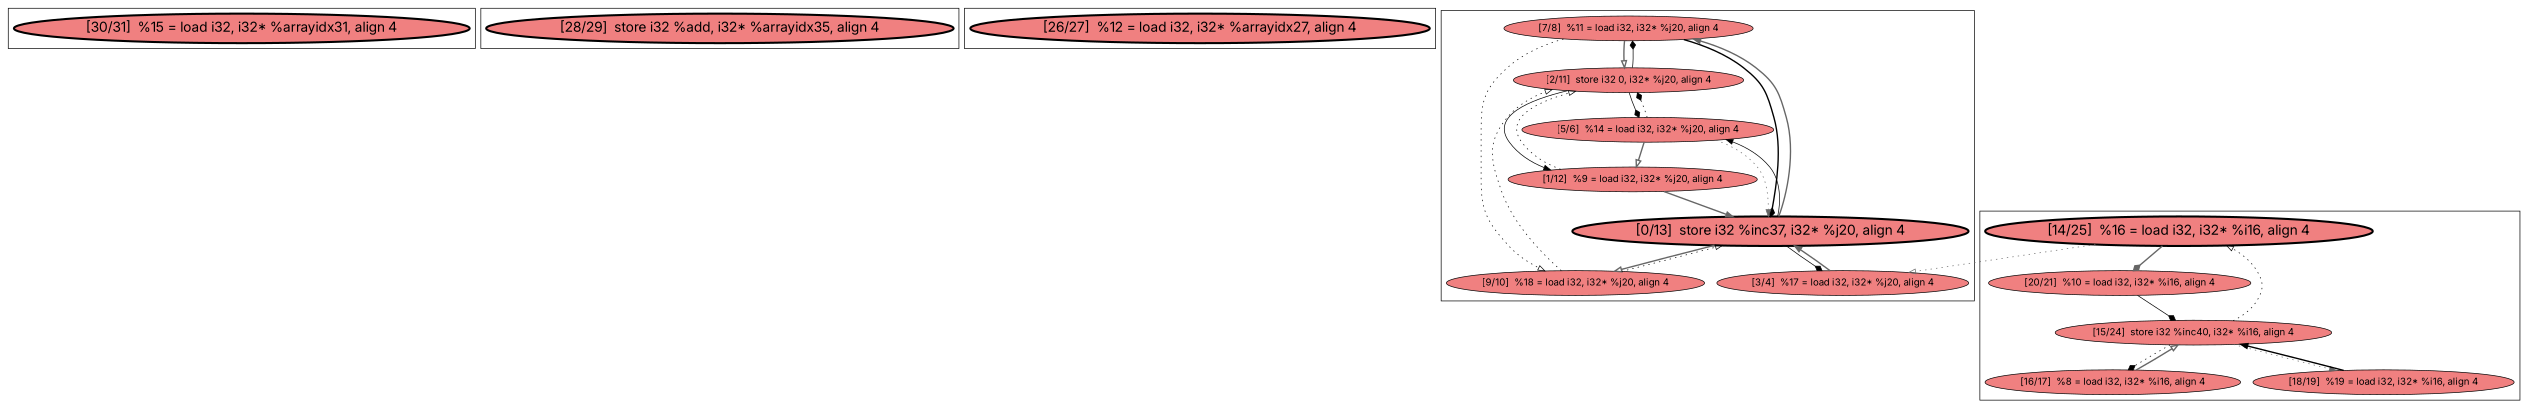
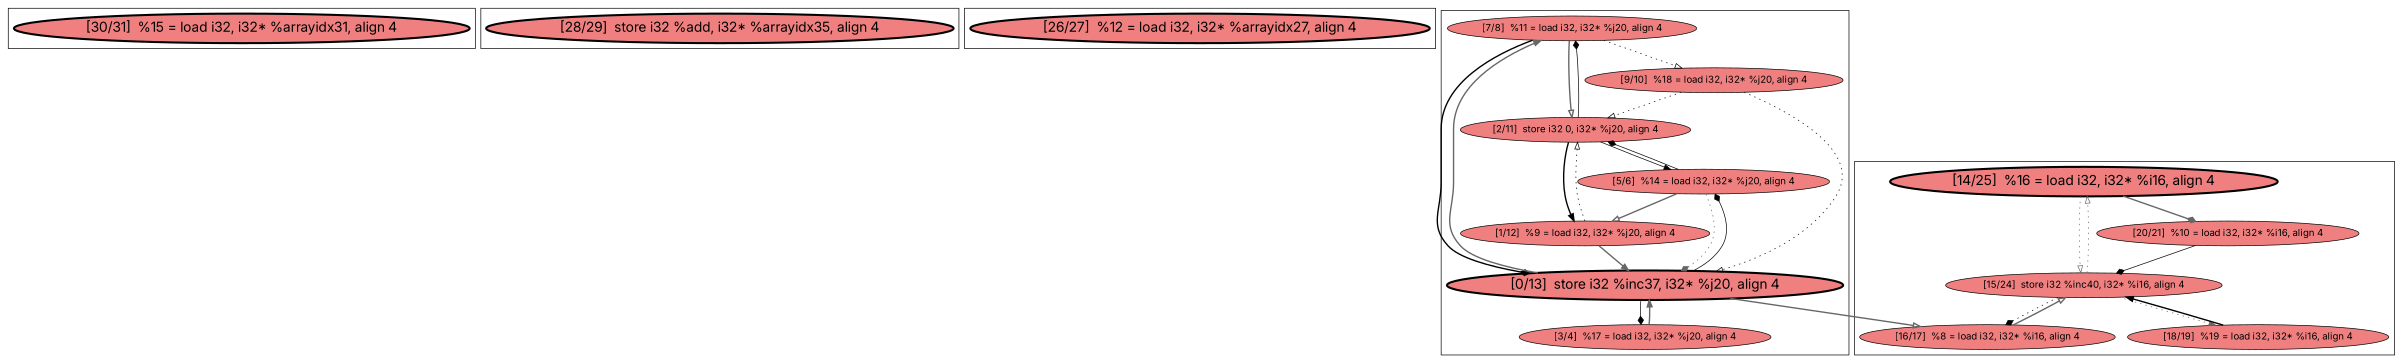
edge "[2/11]  store i32 0, i32* %j20, align 4" -> "[5/6]  %14 = load i32, i32* %j20, align 4": arrowhead diamond -> normal
edge "[5/6]  %14 = load i32, i32* %j20, align 4" -> "[2/11]  store i32 0, i32* %j20, align 4": style dotted -> solid
edge "[2/11]  store i32 0, i32* %j20, align 4" -> "[1/12]  %9 = load i32, i32* %j20, align 4": style solid -> bold
edge "[5/6]  %14 = load i32, i32* %j20, align 4" -> "[0/13]  store i32 %inc37, i32* %j20, align 4": arrowhead normal -> diamond
edge "[0/13]  store i32 %inc37, i32* %j20, align 4" -> "[5/6]  %14 = load i32, i32* %j20, align 4": arrowhead normal -> diamond
edge "[0/13]  store i32 %inc37, i32* %j20, align 4" -> "[9/10]  %18 = load i32, i32* %j20, align 4": now "[0/13]  store i32 %inc37, i32* %j20, align 4" -> "[16/17]  %8 = load i32, i32* %i16, align 4"
edge "[14/25]  %16 = load i32, i32* %i16, align 4" -> "[3/4]  %17 = load i32, i32* %j20, align 4": now "[14/25]  %16 = load i32, i32* %i16, align 4" -> "[15/24]  store i32 %inc40, i32* %i16, align 4"
edge "[15/24]  store i32 %inc40, i32* %i16, align 4" -> "[14/25]  %16 = load i32, i32* %i16, align 4": color black -> gray40
